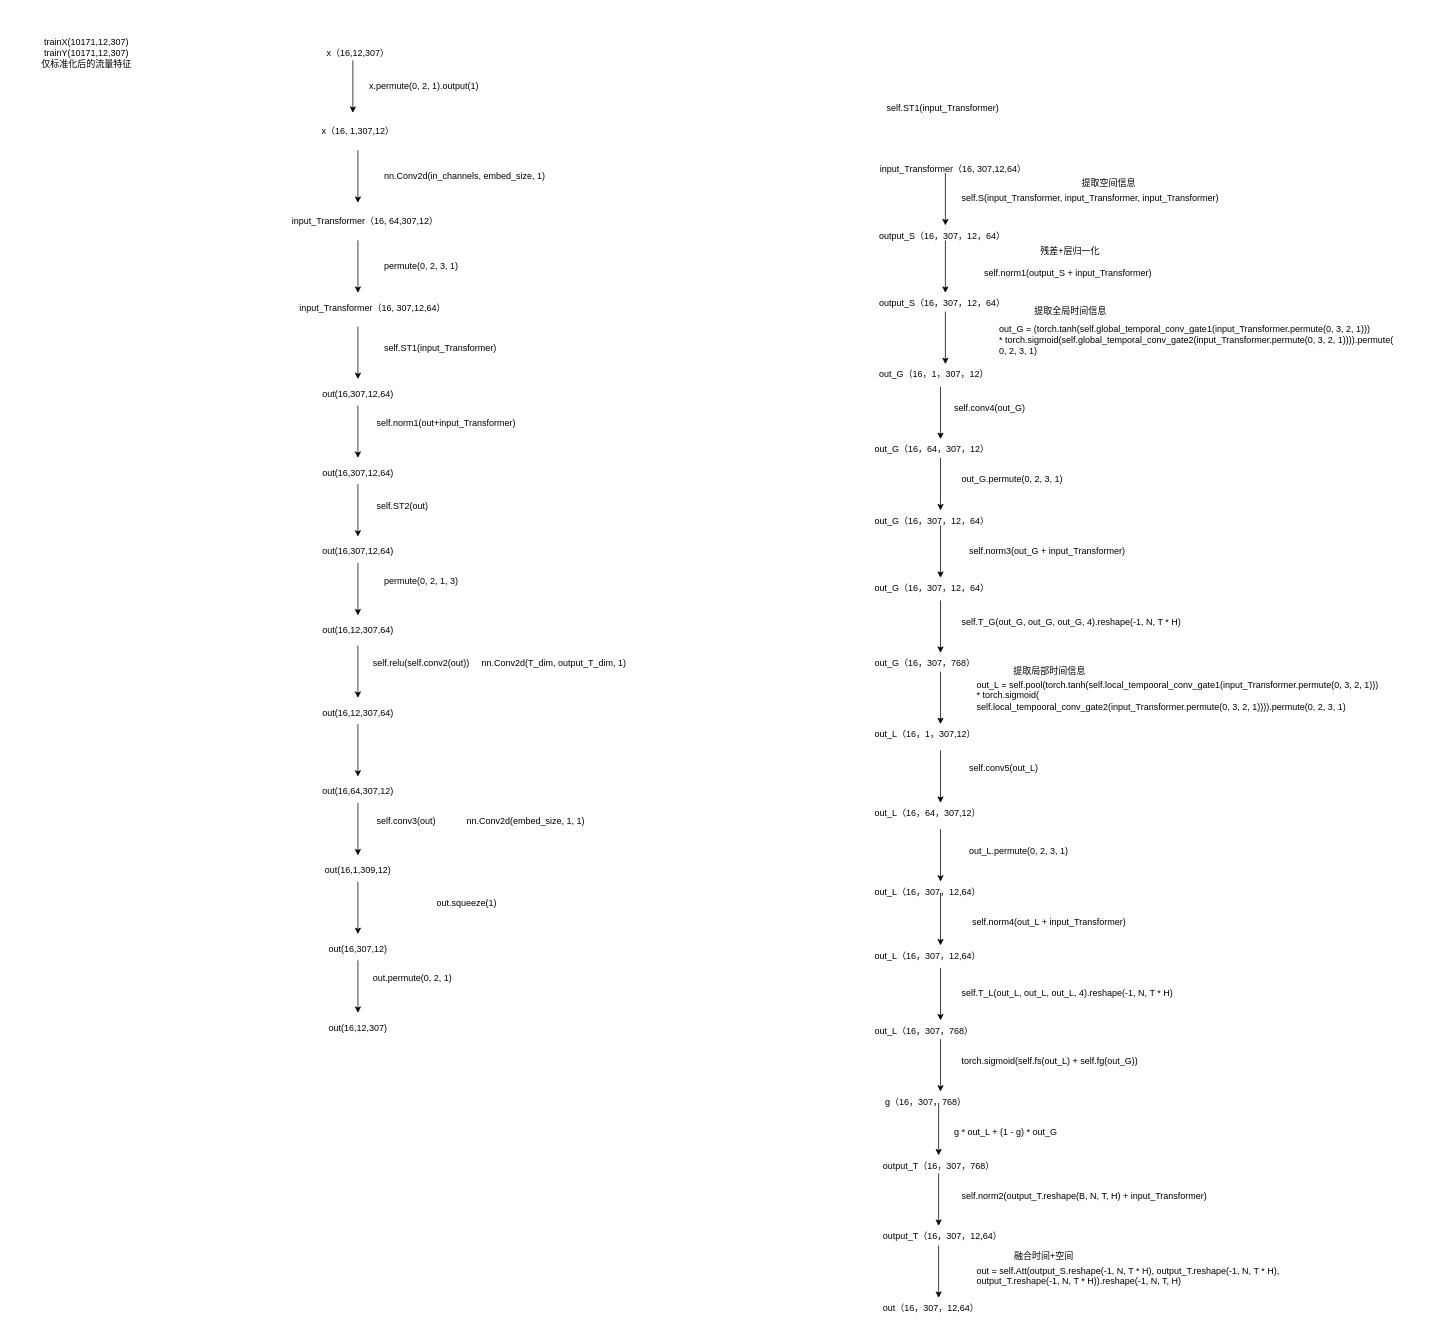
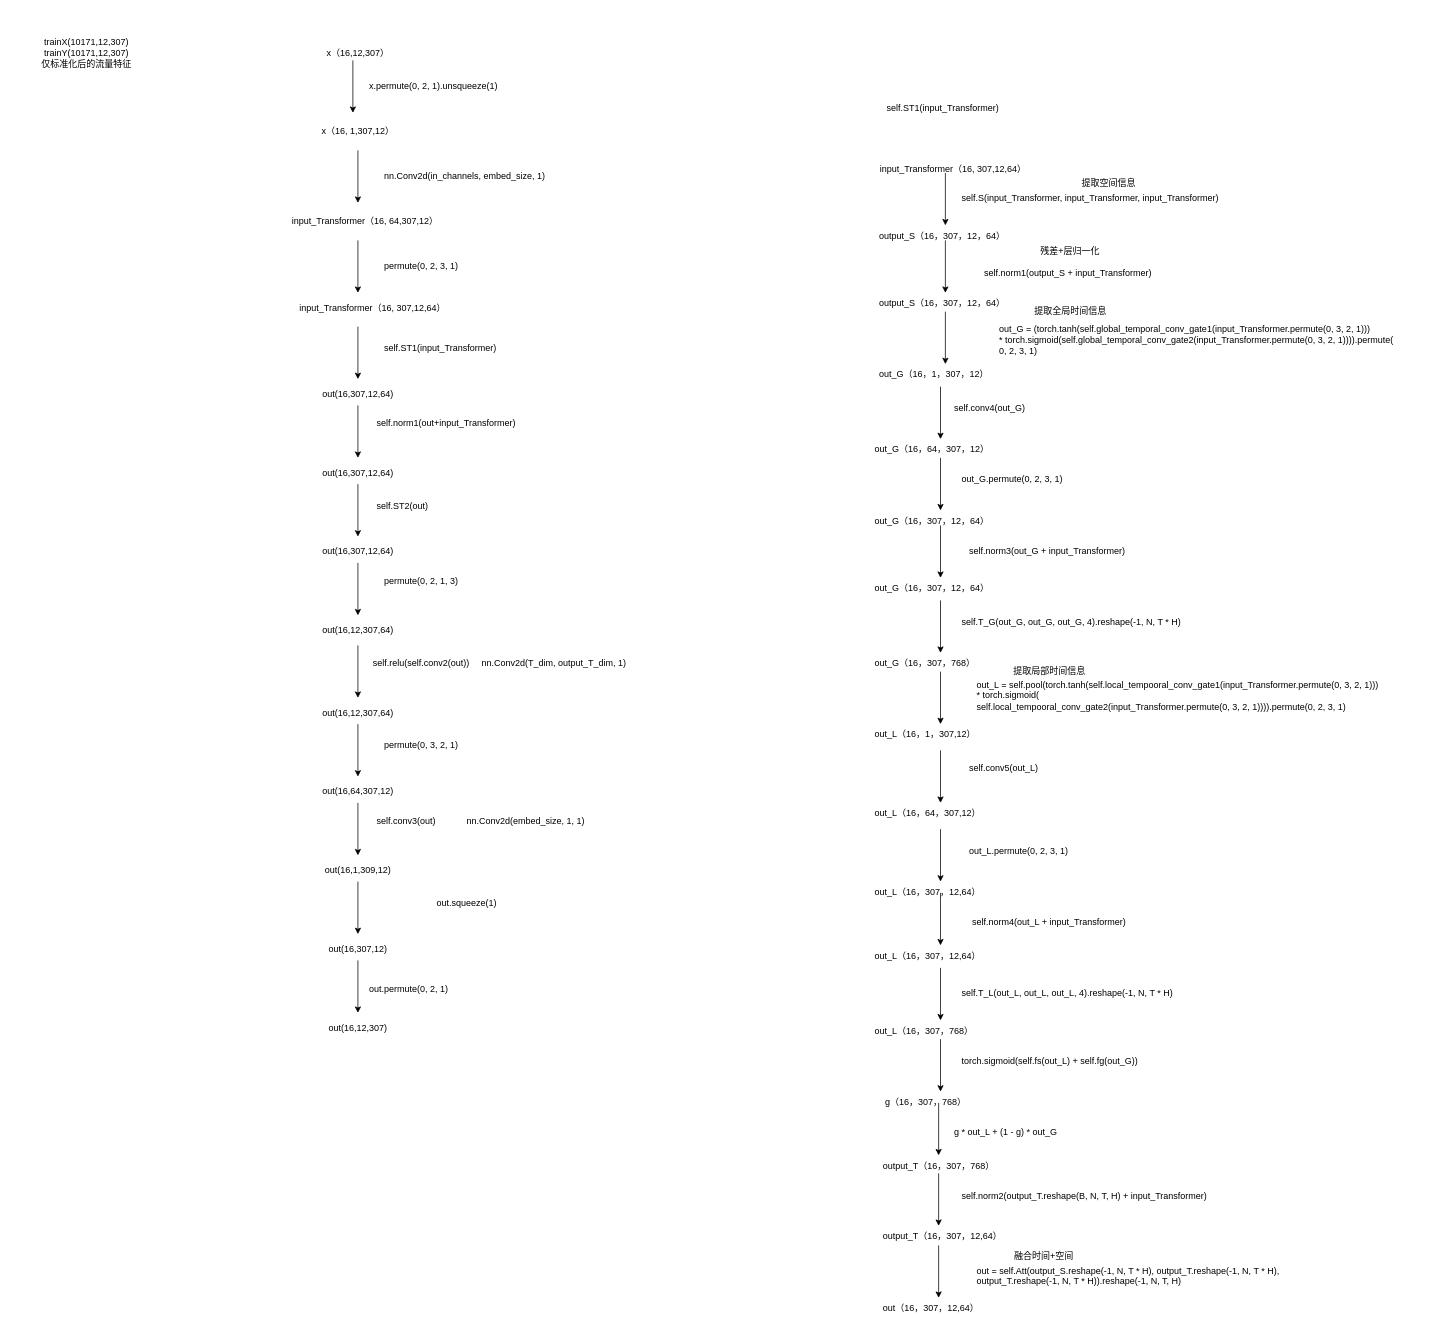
node "x.permute(0, 2, 1).output(1)": label "x.permute(0, 2, 1).output(1)" -> "x.permute(0, 2, 1).unsqueeze(1)"
node "permute(0, 3, 2, 1)": added
node "out.permute(0, 2, 1)": moved (424, 983) -> (420, 994)
